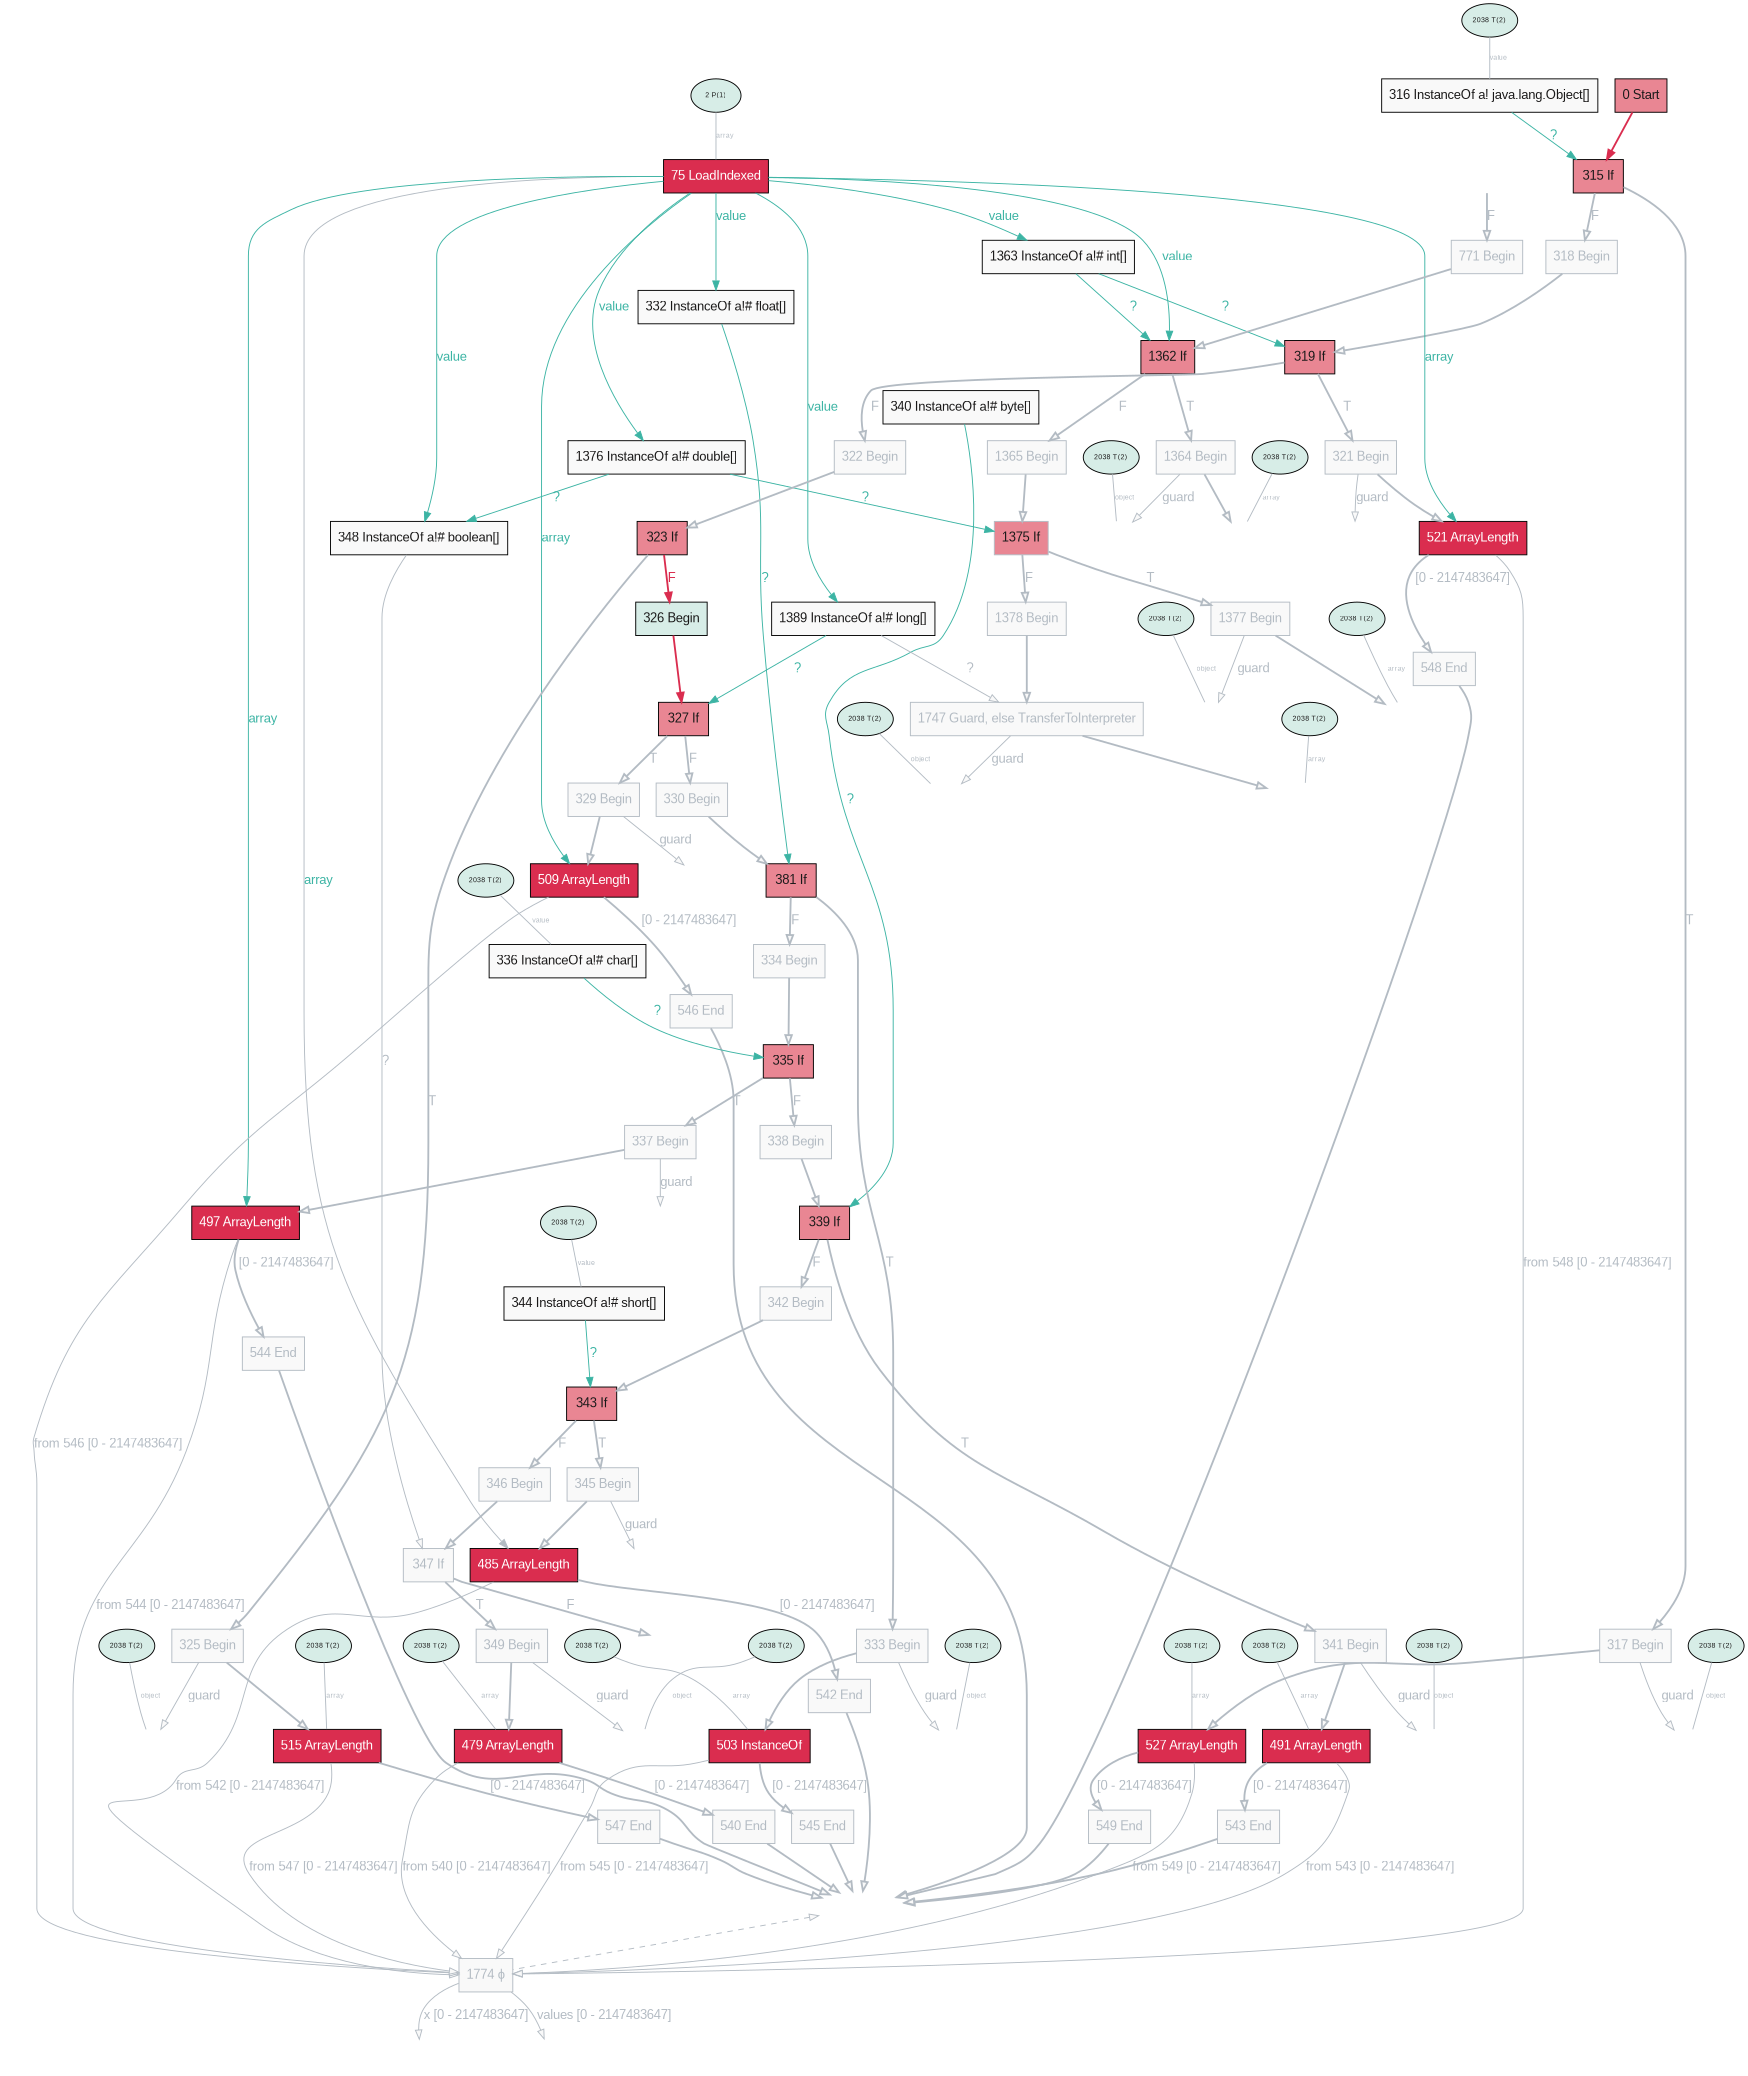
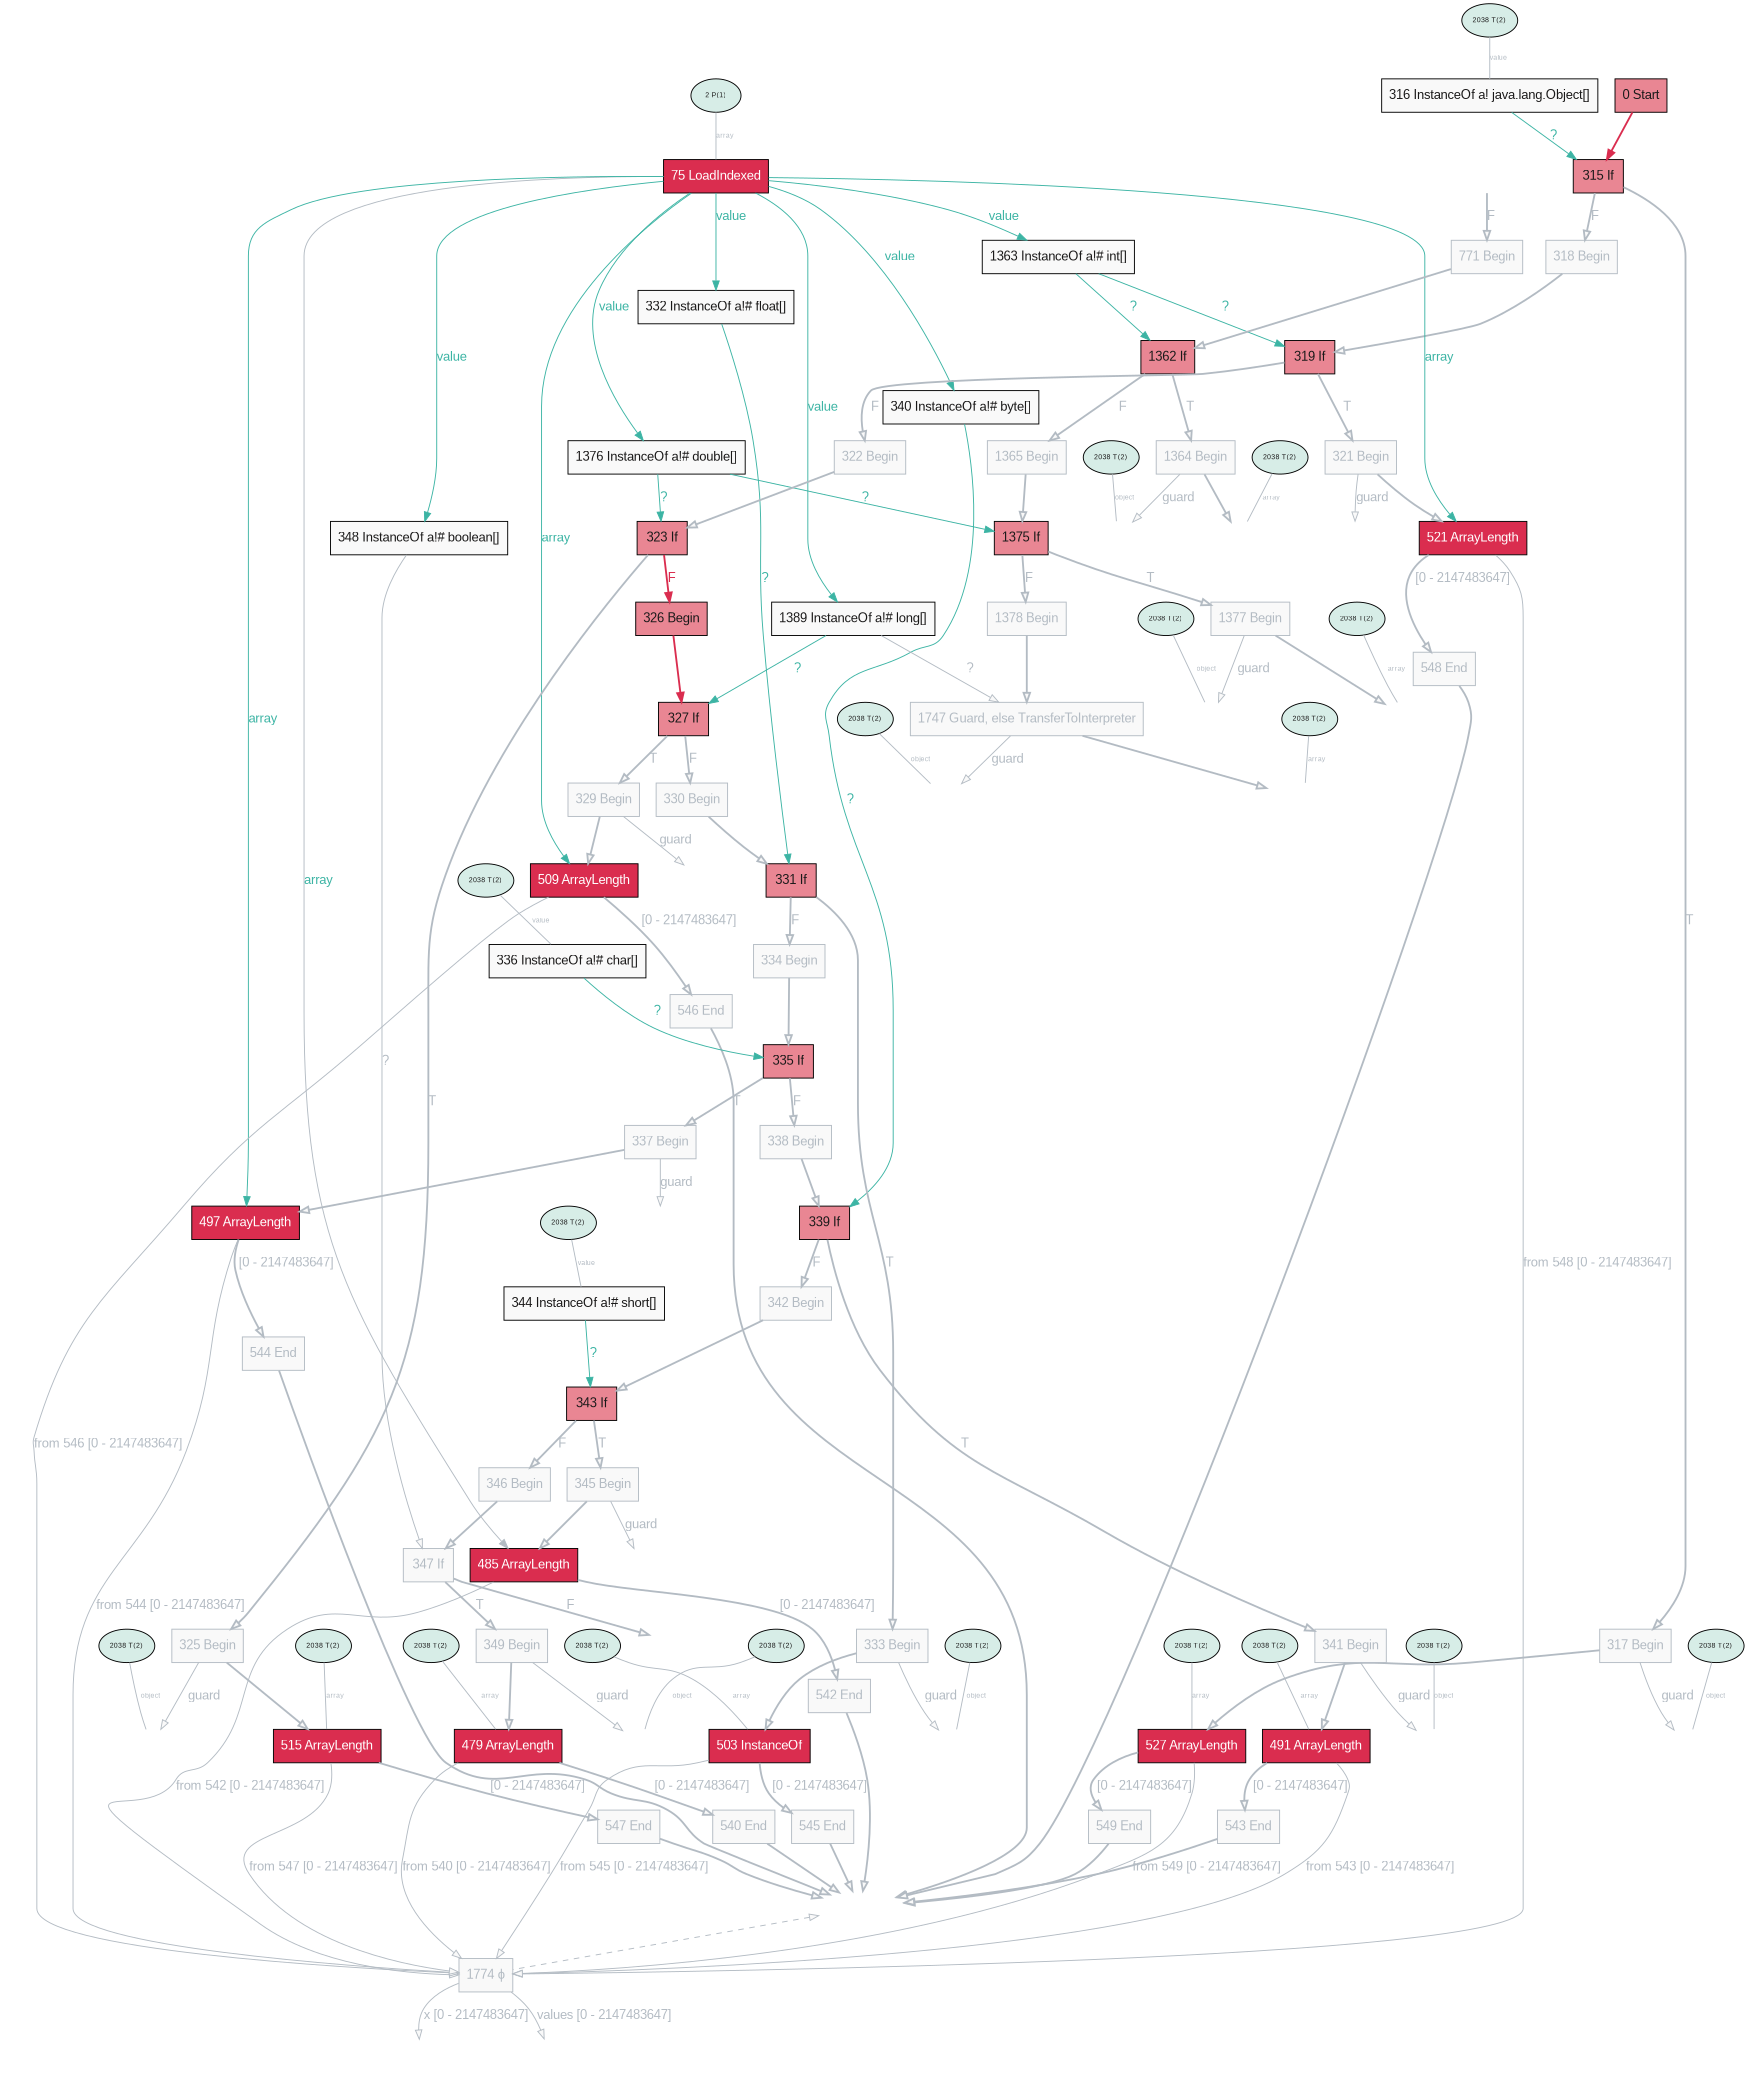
edge "75 LoadIndexed" -> "1362 If": now "75 LoadIndexed" -> "340 InstanceOf a!# byte[]"
edge "1376 InstanceOf a!# double[]" -> "348 InstanceOf a!# boolean[]": now "1376 InstanceOf a!# double[]" -> "323 If"
node "1375 If": color #b3bbc3 -> black
node "326 Begin": fillcolor #d7ede7 -> #e98693
node "381 If": label "381 If" -> "331 If"
